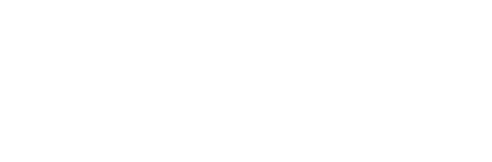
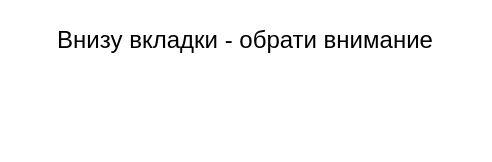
node "Внизу вкладки - обрати внимание": added
